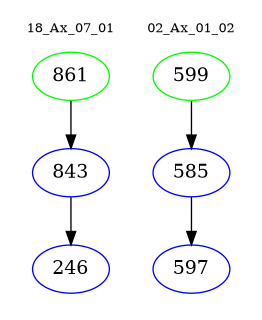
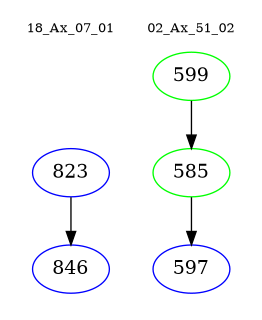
cluster "02_Ax_01_02": label "02_Ax_01_02" -> "02_Ax_51_02"
node "861": removed
node "843": label "843" -> "823"
node "585": color blue -> green
node "246": label "246" -> "846"
